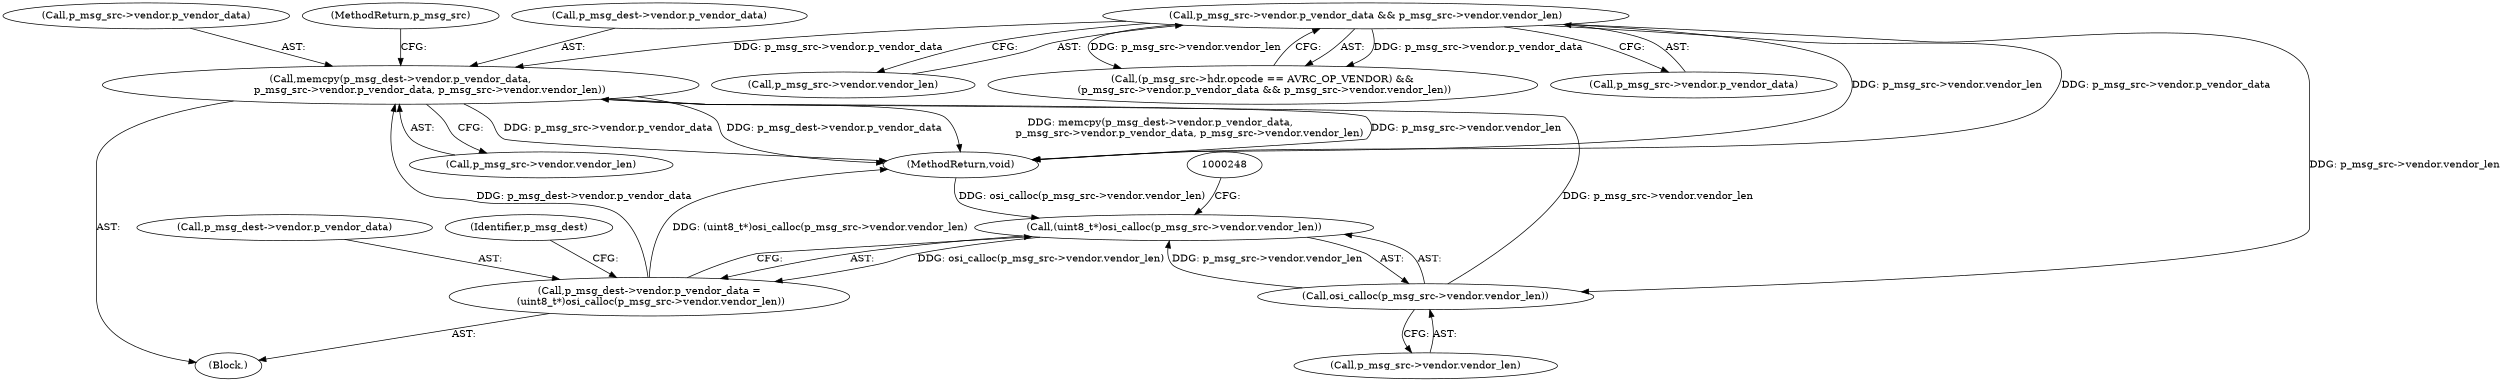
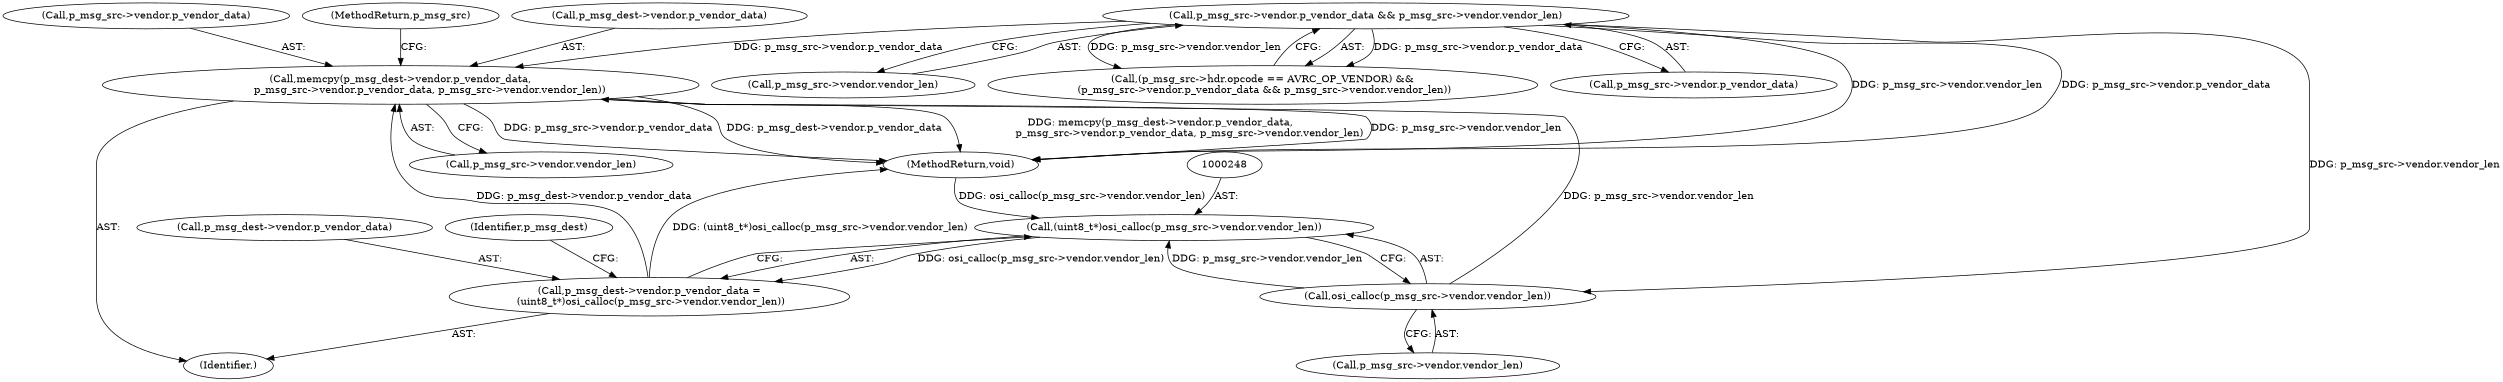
edge "1000248" -> "(Call,(uint8_t*)osi_calloc(p_msg_src->vendor.vendor_len))": label "CFG: " -> "AST: "
edge "(Call,(uint8_t*)osi_calloc(p_msg_src->vendor.vendor_len))" -> "(Call,osi_calloc(p_msg_src->vendor.vendor_len))": label "AST: " -> "CFG: "
node "(Block,)": label "(Block,)" -> "(Identifier,)"
